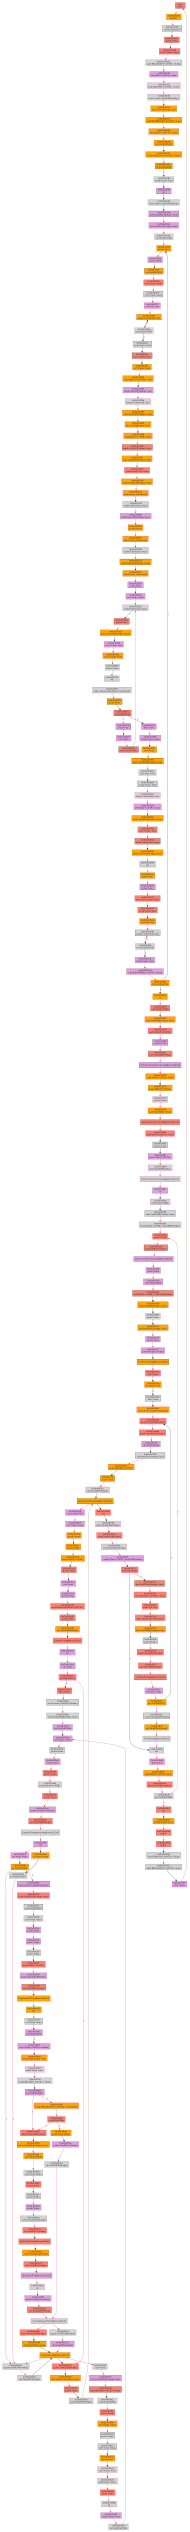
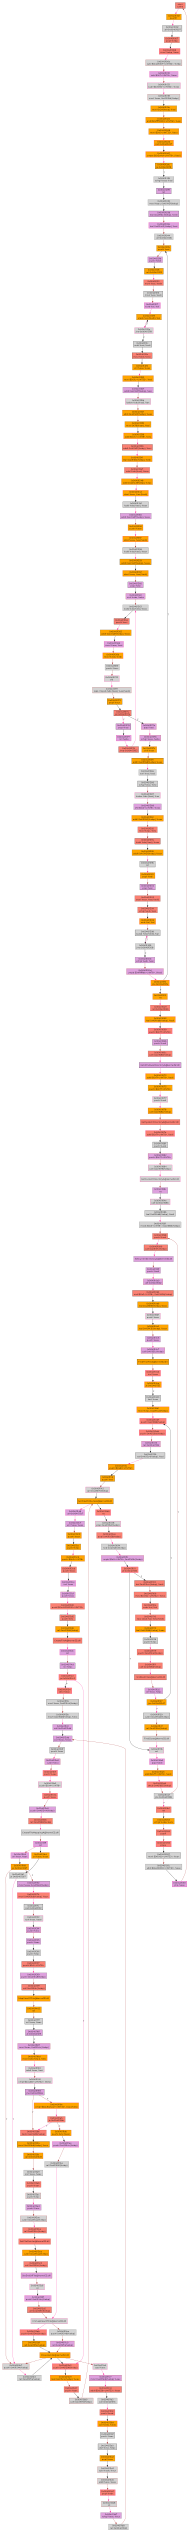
edge "0x00401370 cld" -> "0x00401371 repz cmpsb %ds:(%esi), %es:(%edi)": added
